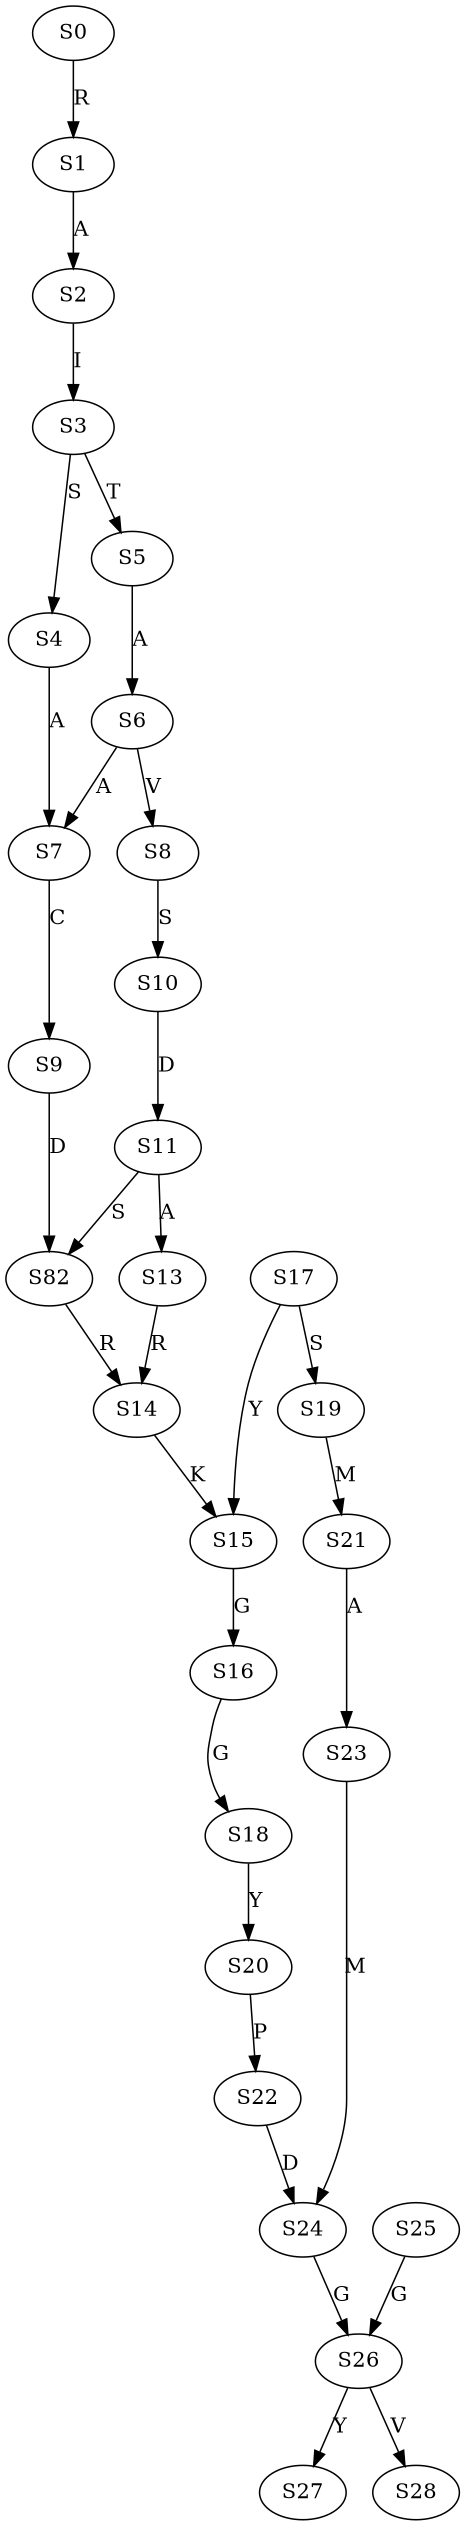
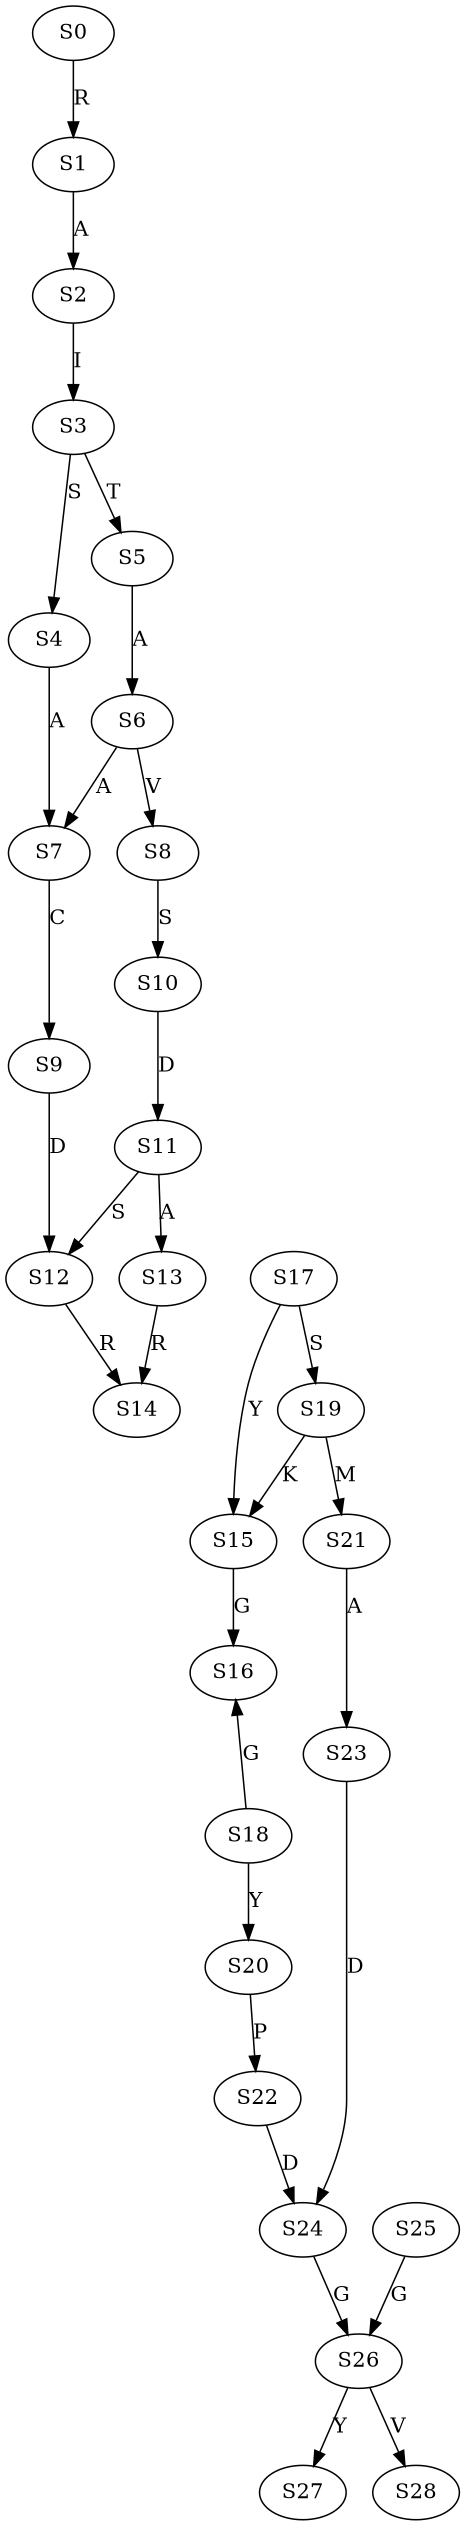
node "S82": label "S82" -> "S12"
edge "S14" -> "S15": now "S19" -> "S15"
edge "S16" -> "S18": reversed
edge "S23" -> "S24": label "M" -> "D"
